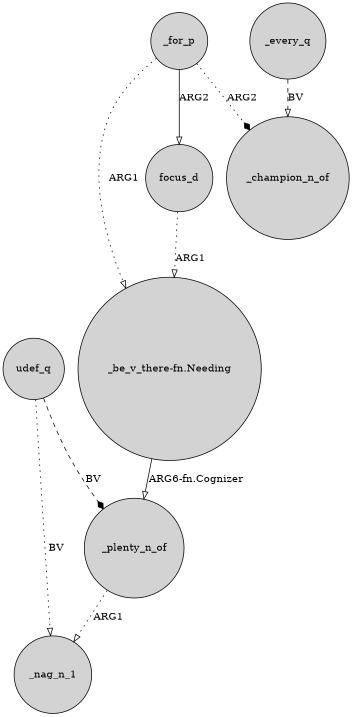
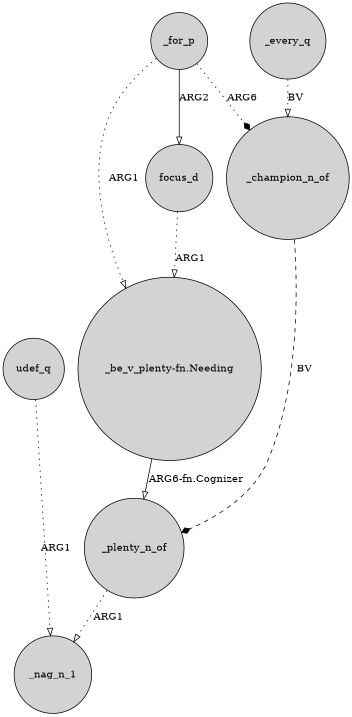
edge "_every_q" -> "_champion_n_of": style dashed -> dotted
edge "_for_p" -> "_champion_n_of": label "ARG2" -> "ARG6"
node "_be_v_there-fn.Needing": label "_be_v_there-fn.Needing" -> "_be_v_plenty-fn.Needing"
edge "udef_q" -> "_plenty_n_of": now "_champion_n_of" -> "_plenty_n_of"
edge "udef_q" -> "_nag_n_1": label "BV" -> "ARG1"
